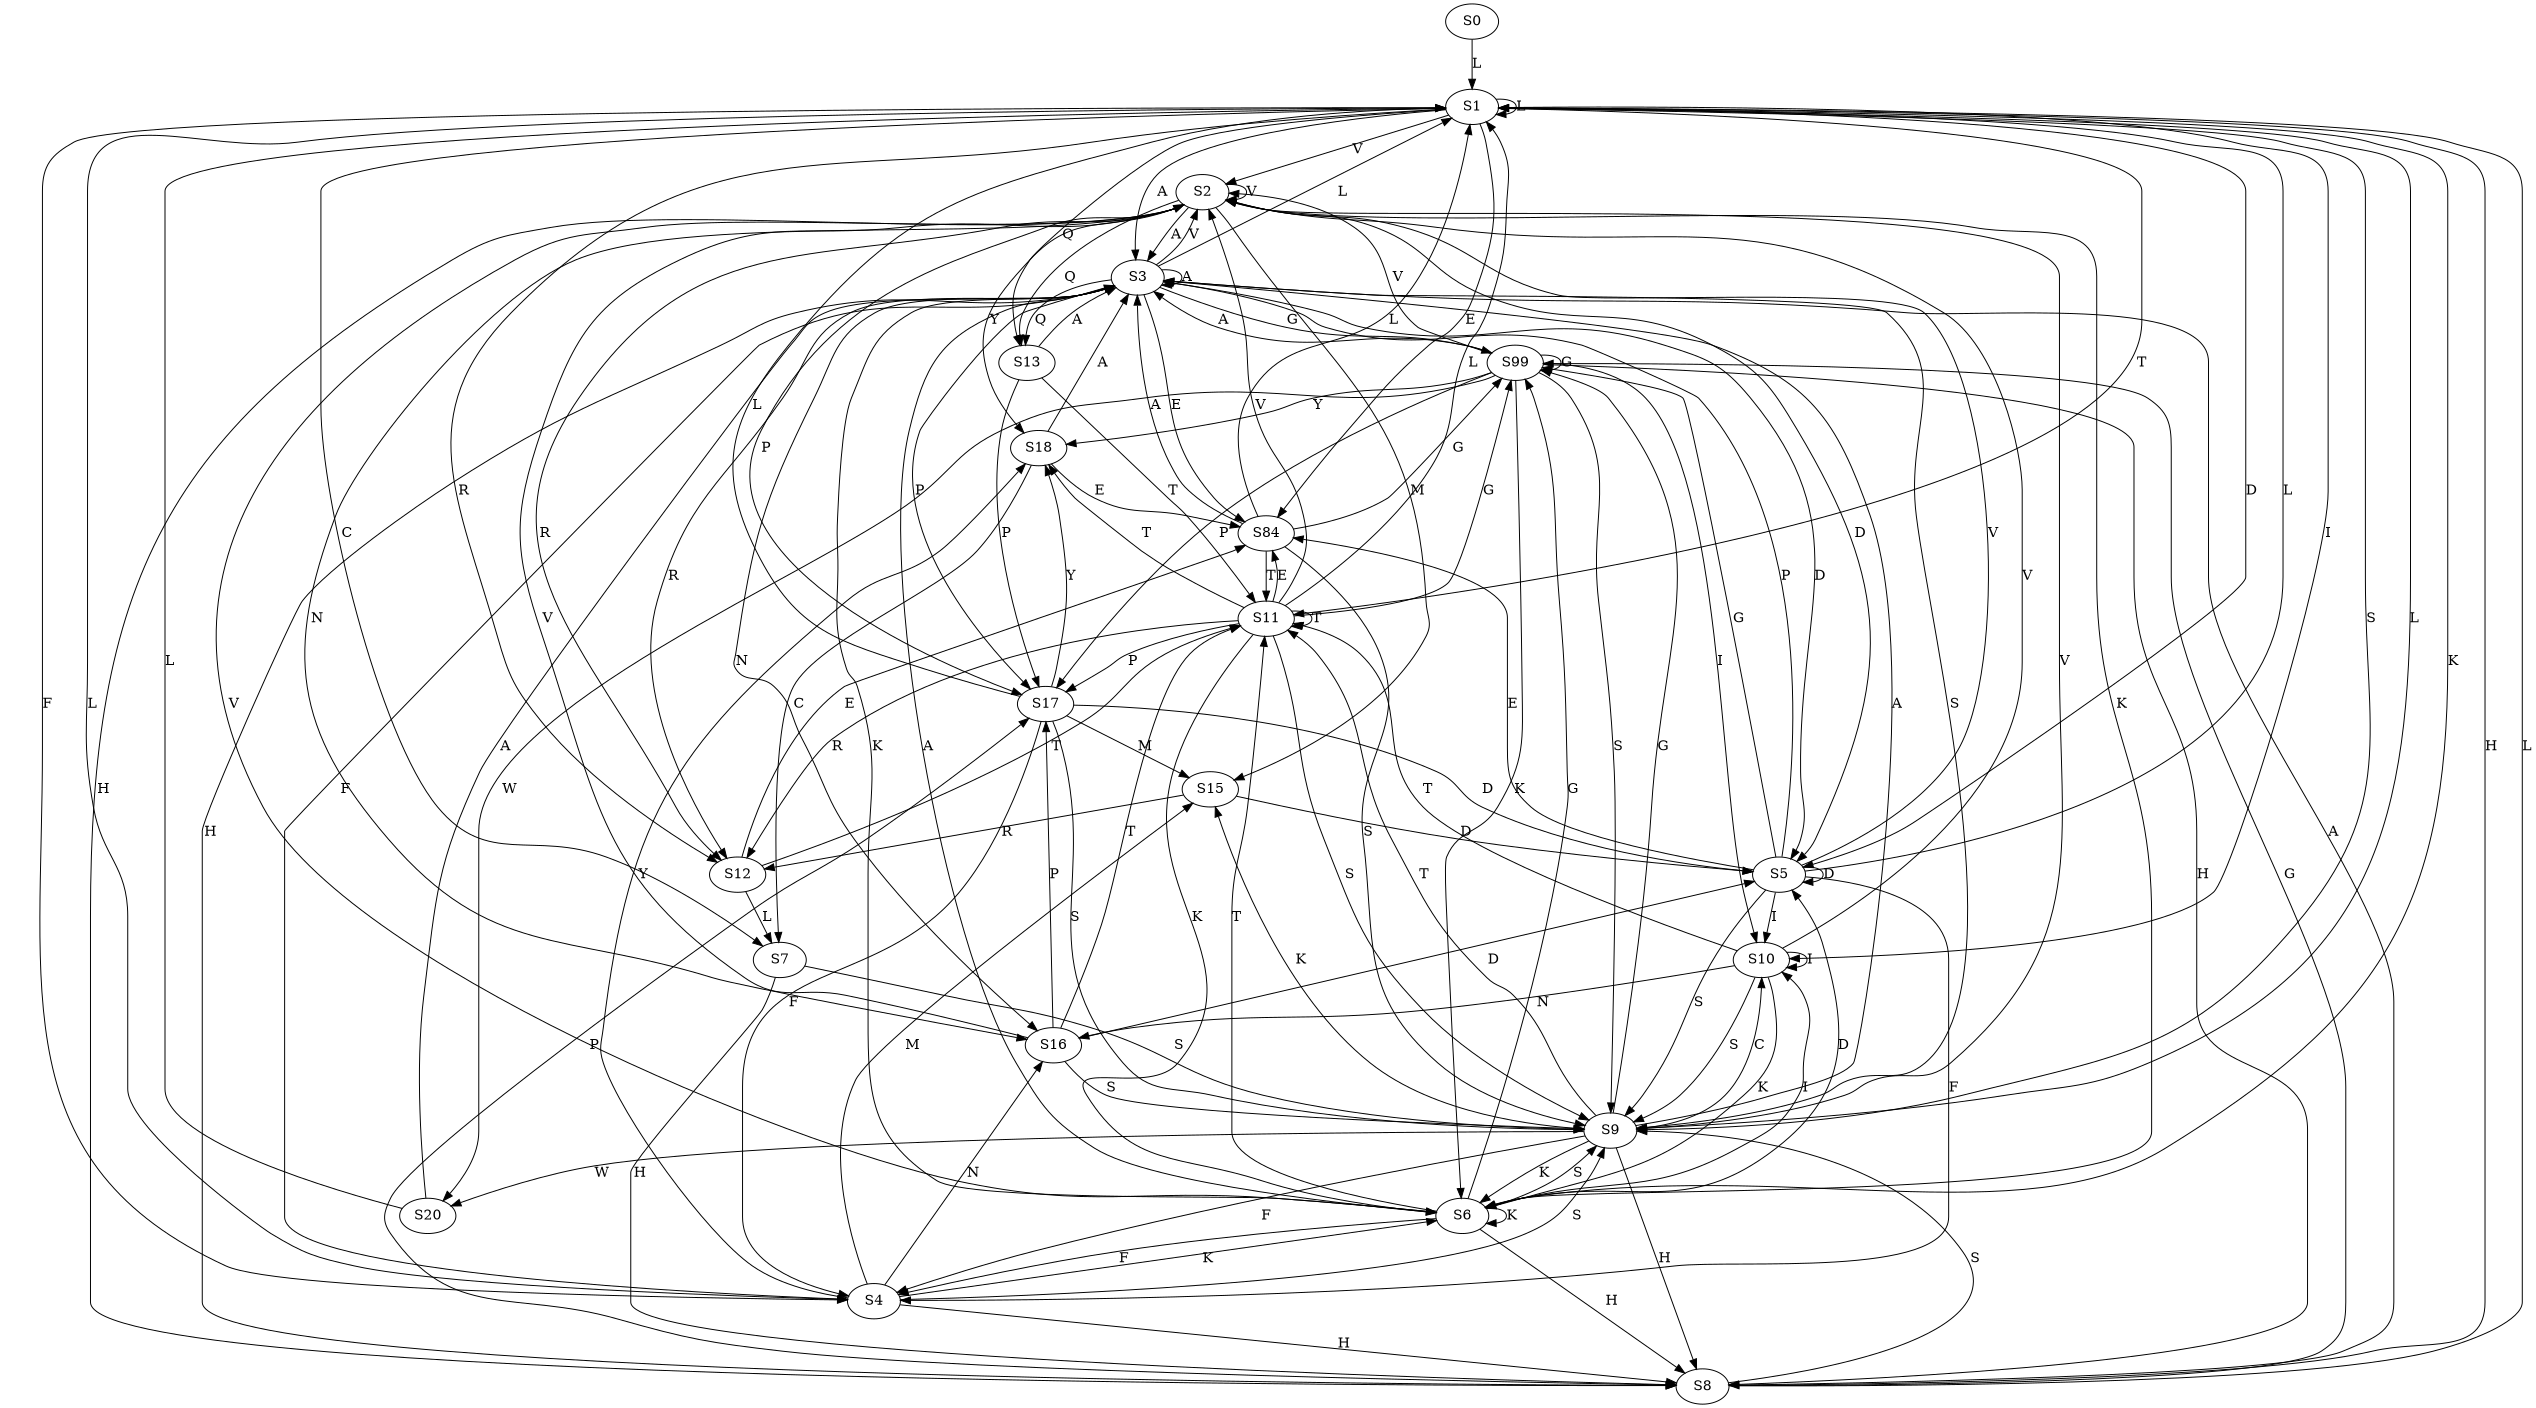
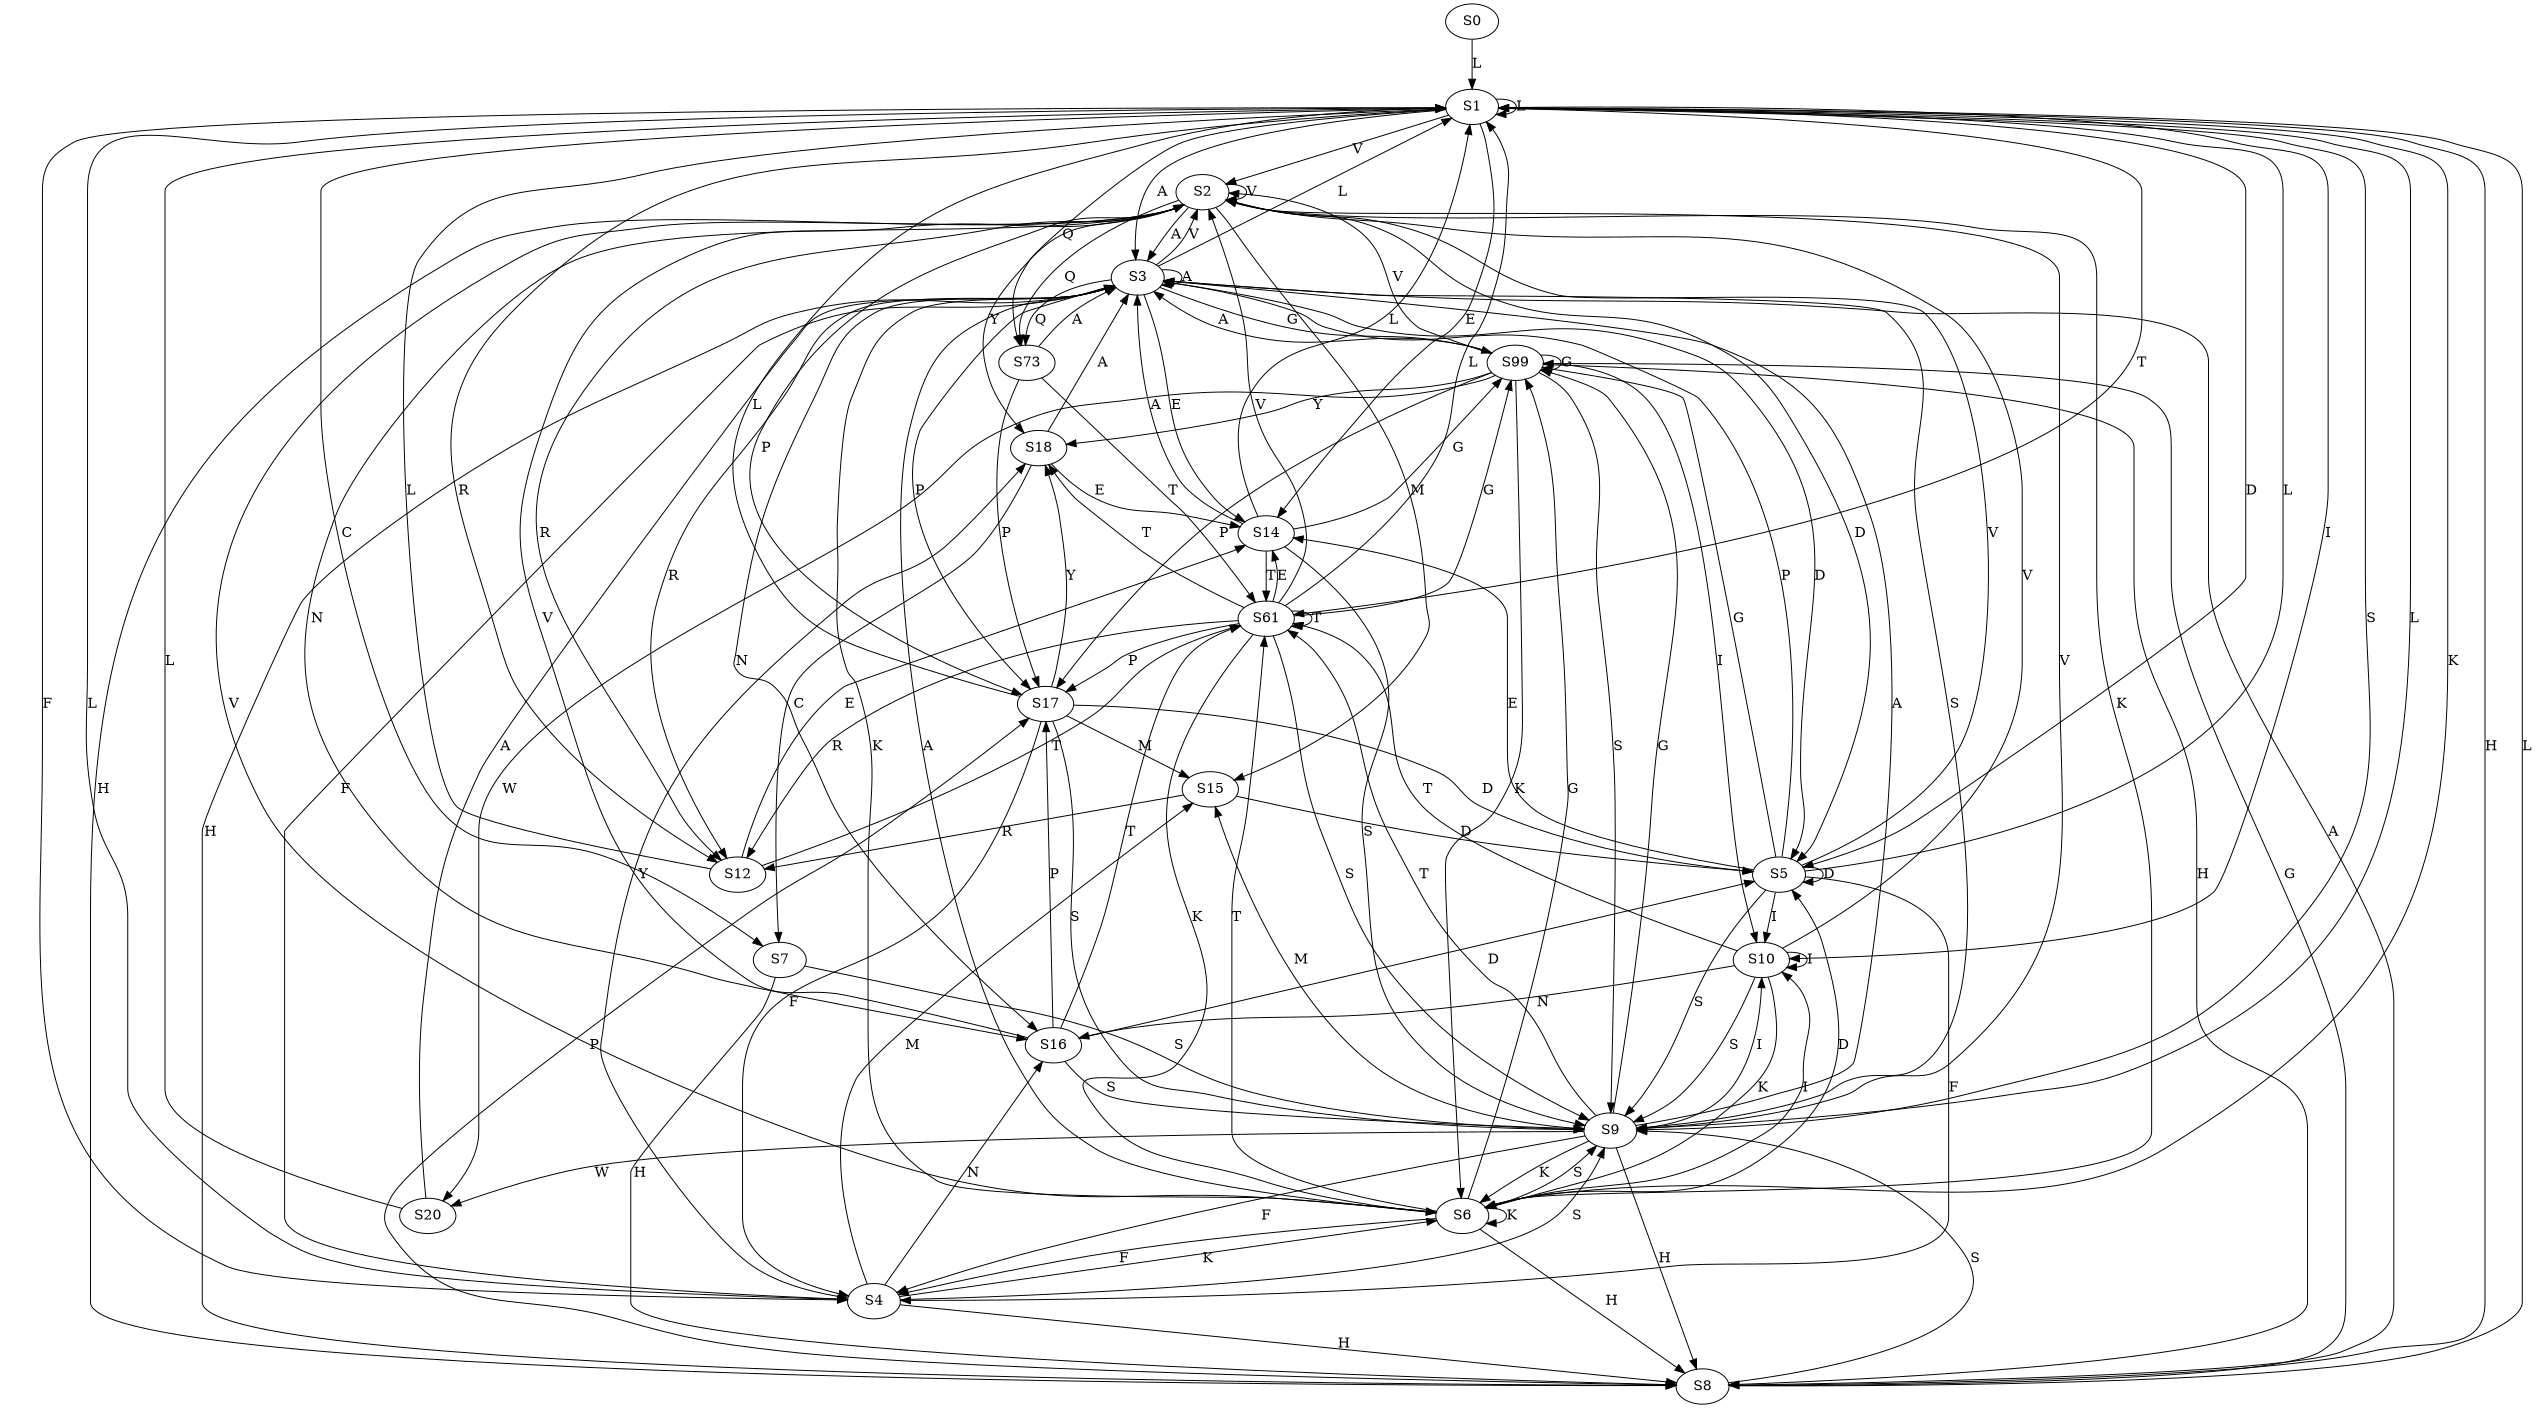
node "S13": label "S13" -> "S73"
node "S84": label "S84" -> "S14"
node "S11": label "S11" -> "S61"
edge "S12" -> "S7": now "S12" -> "S1"
edge "S9" -> "S15": label "K" -> "M"
edge "S9" -> "S10": label "C" -> "I"
